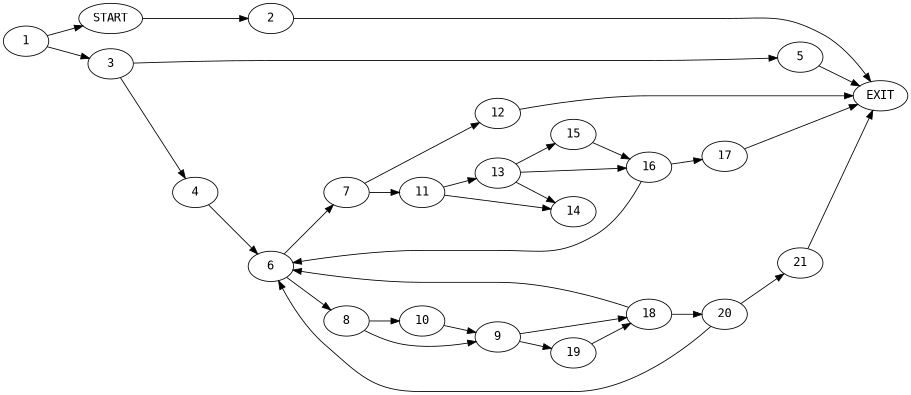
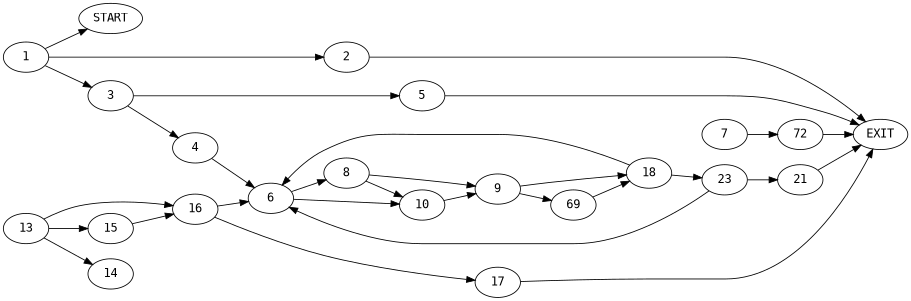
edge "START" -> "2": now "1" -> "2"
node "12": label "12" -> "72"
node "11": removed
edge "6" -> "7": now "6" -> "10"
node "20": label "20" -> "23"
node "19": label "19" -> "69"
